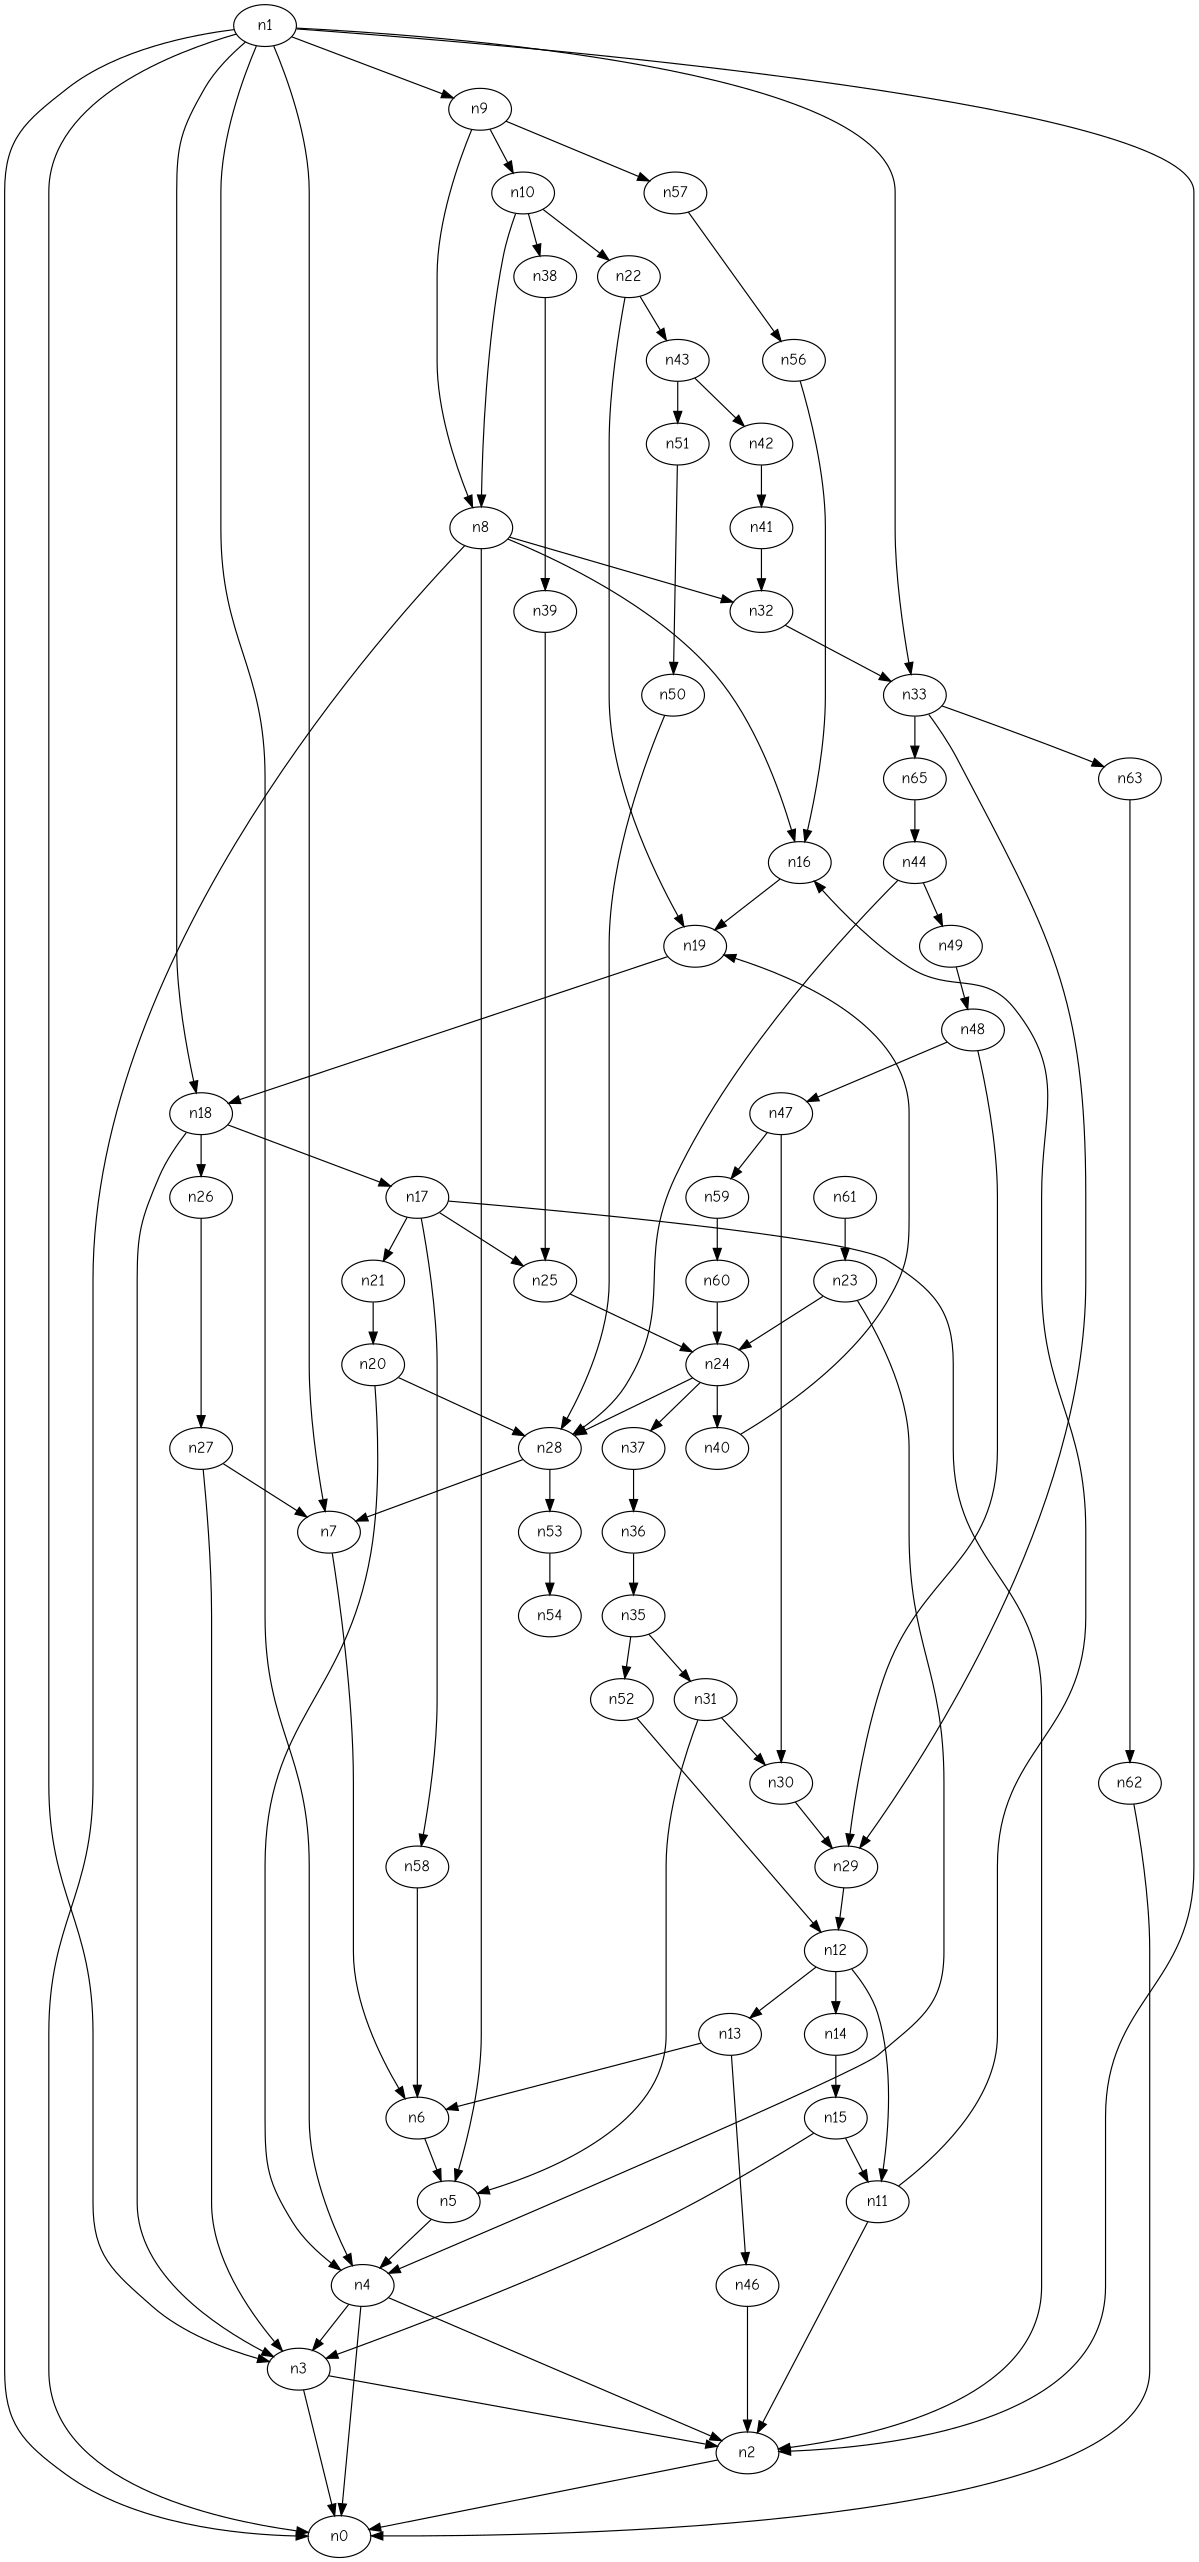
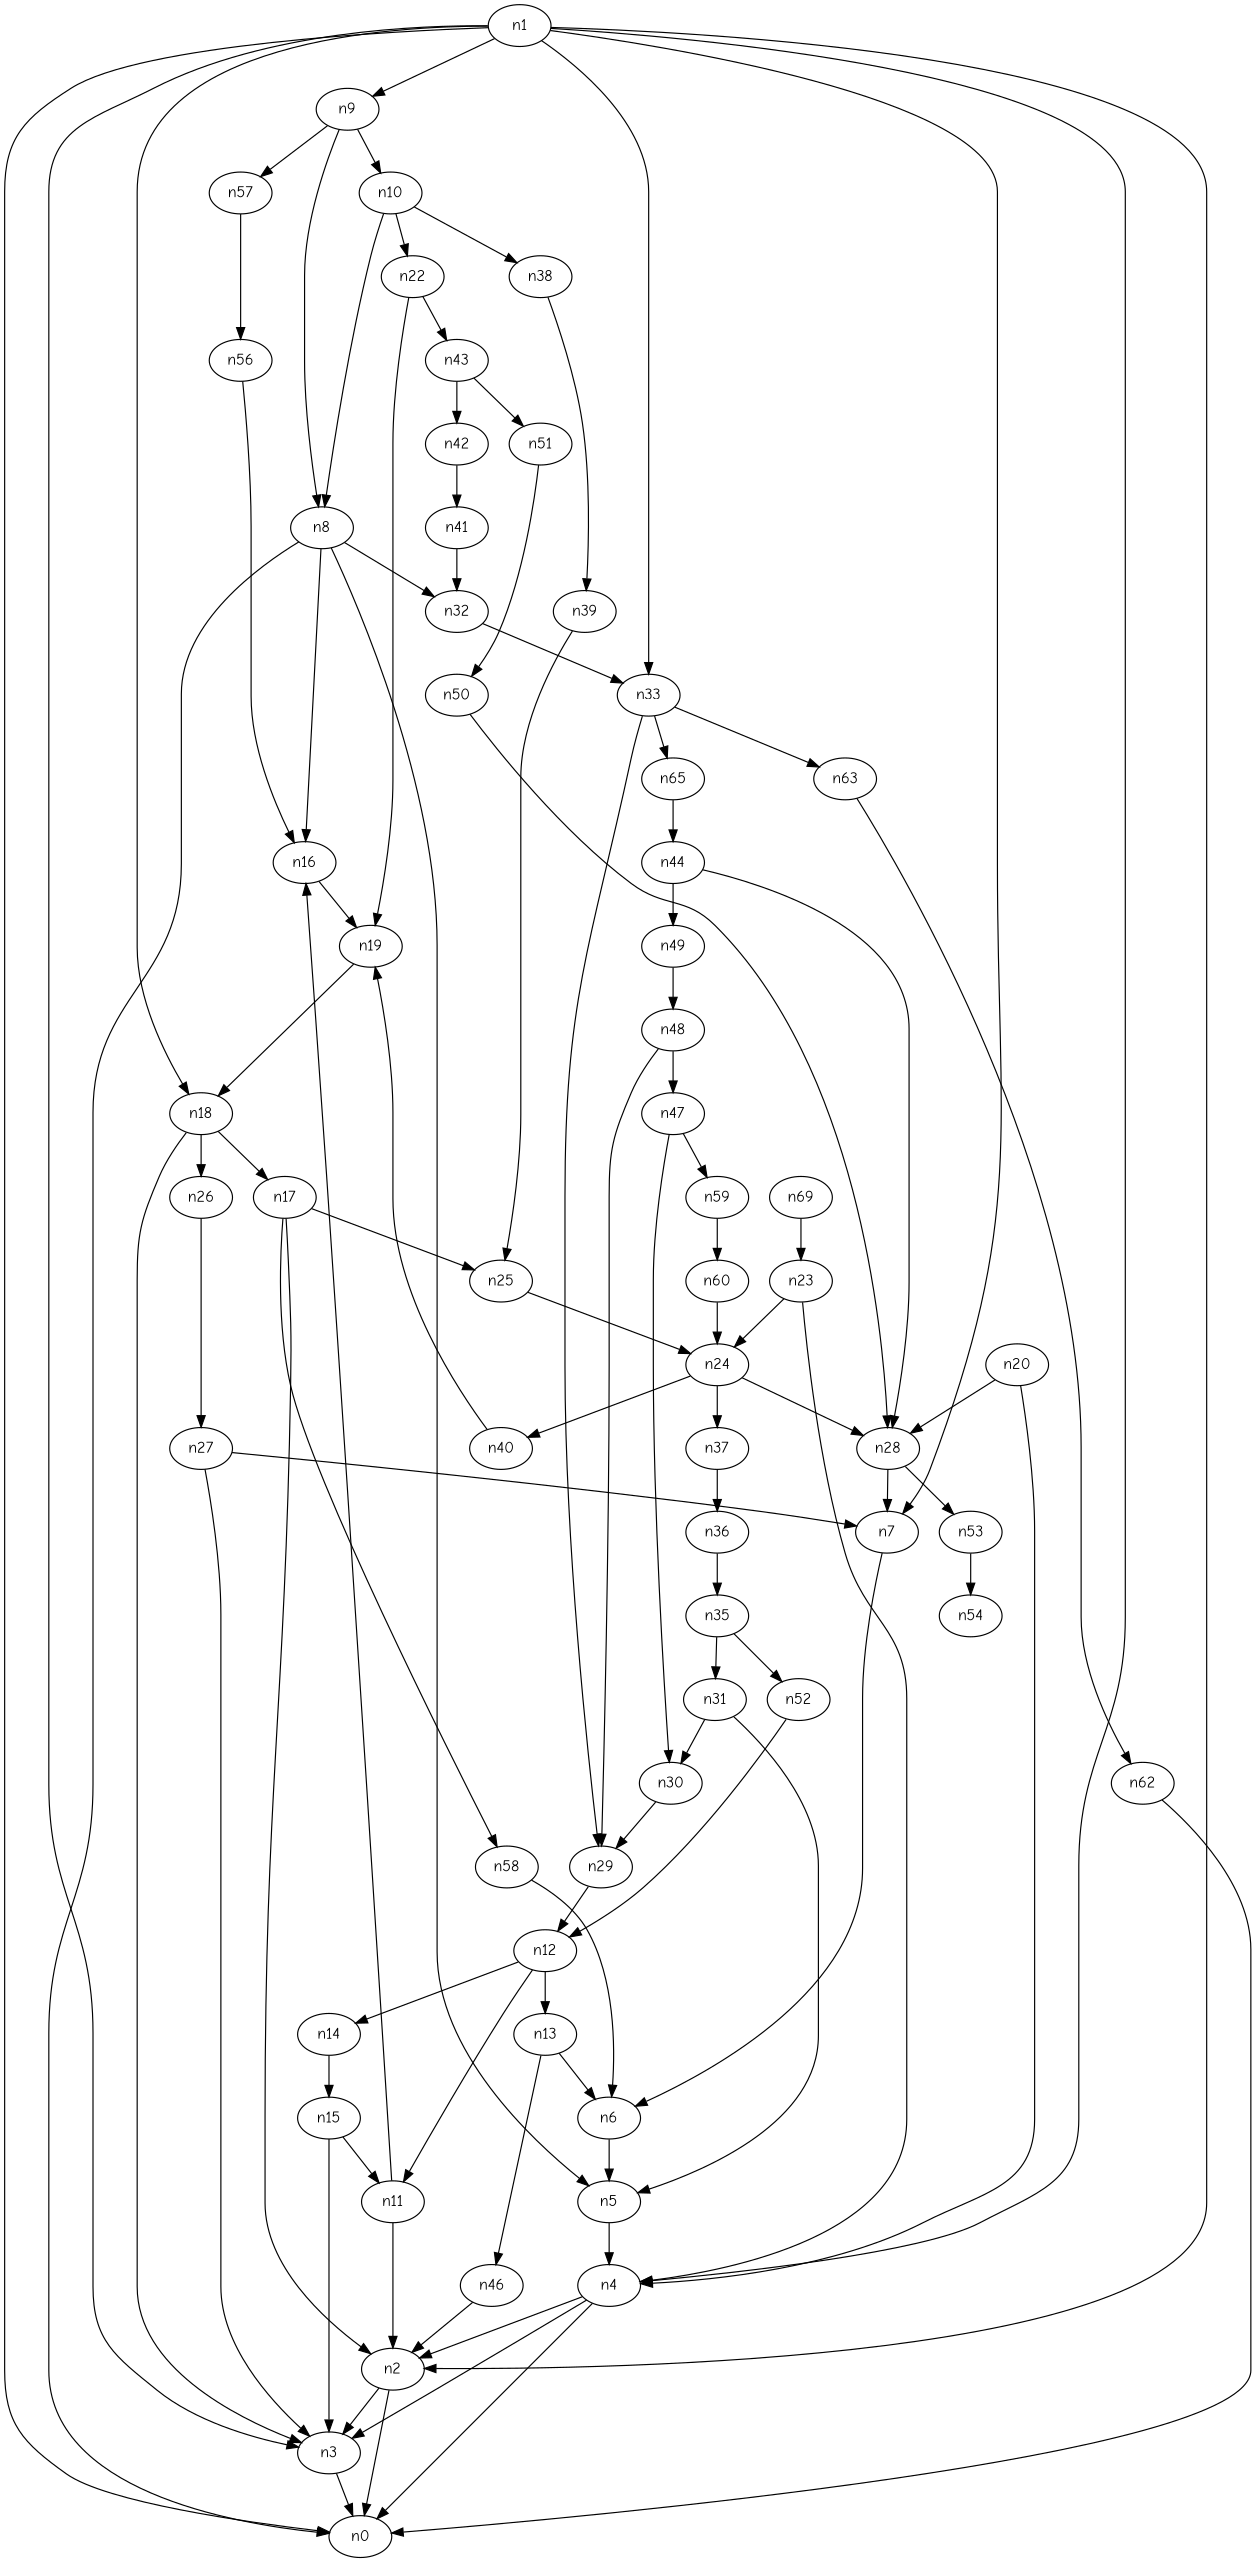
node "n61": label "n61" -> "n69"
node "n21": removed
edge "n3" -> "n2": reversed
